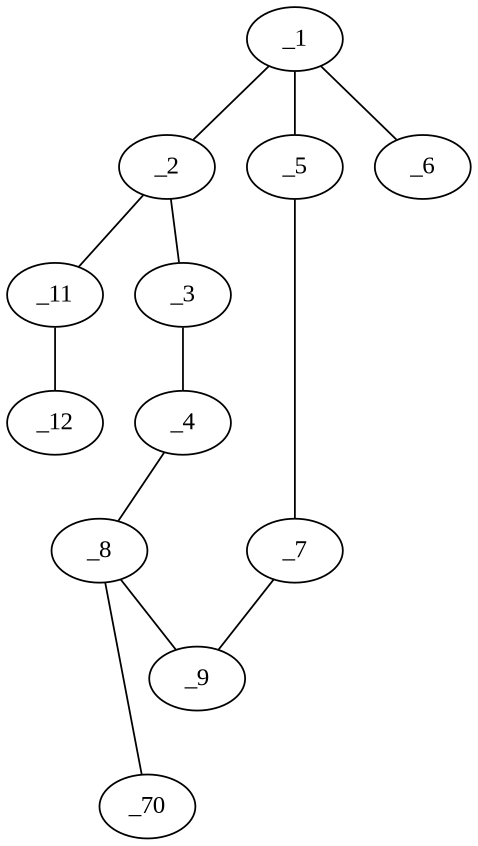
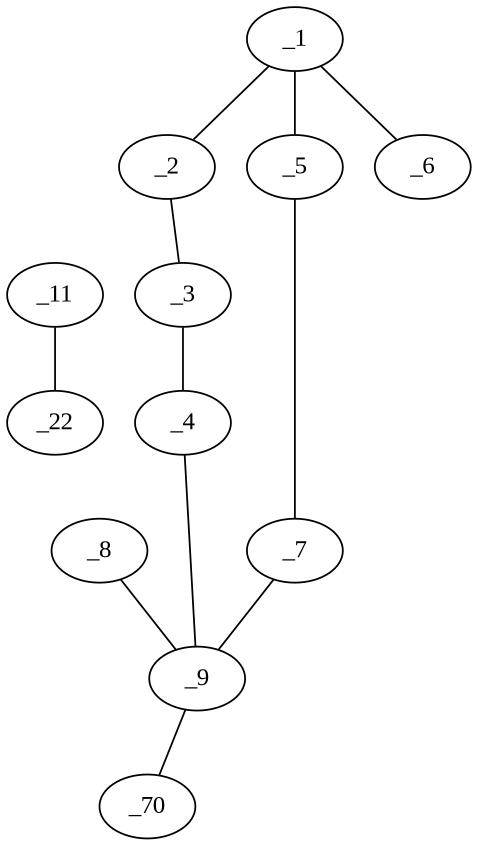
edge "_2" -- "_11": removed
node "_12": label "_12" -> "_22"
edge "_4" -- "_8": now "_4" -- "_9"
edge "_8" -- "_70": now "_9" -- "_70"
